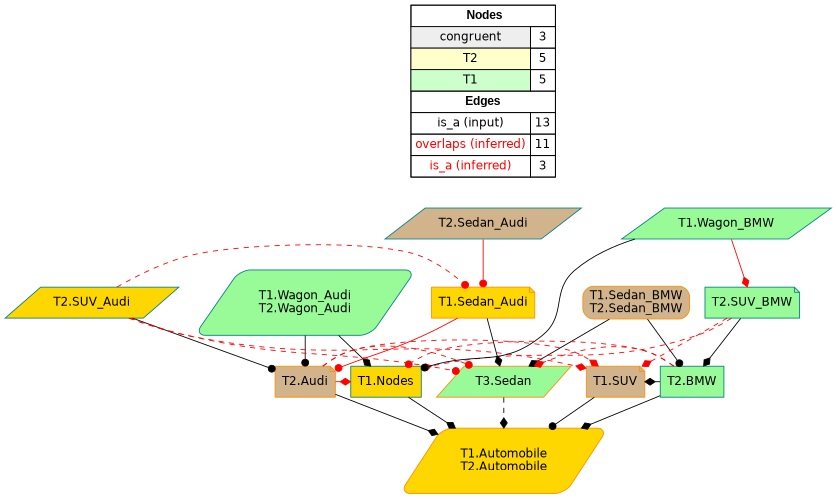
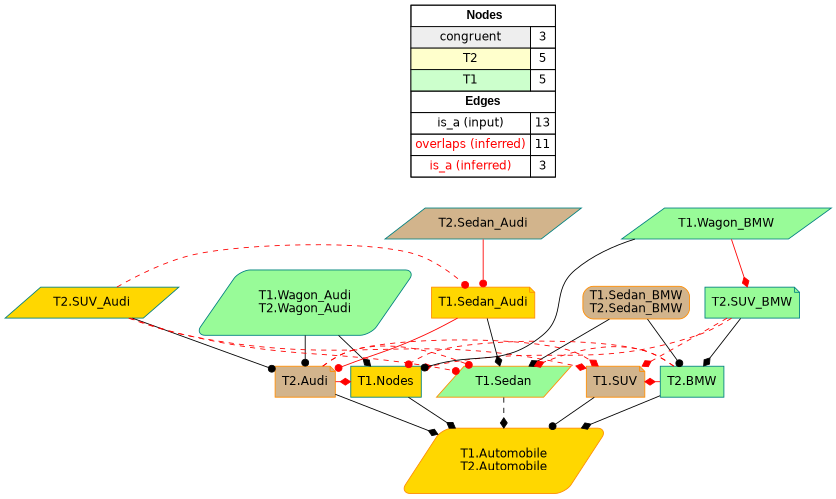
node "T3.Sedan": label "T3.Sedan" -> "T1.Sedan"
edge "T2.BMW" -> "T1.SUV": color #000000 -> #ff0000
